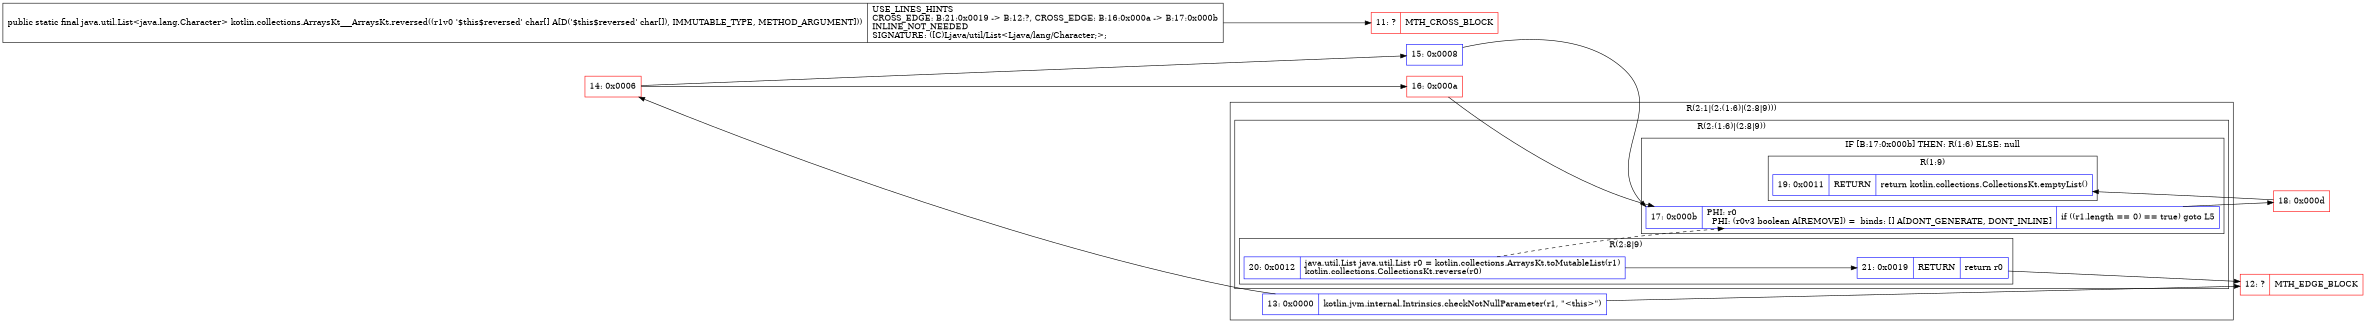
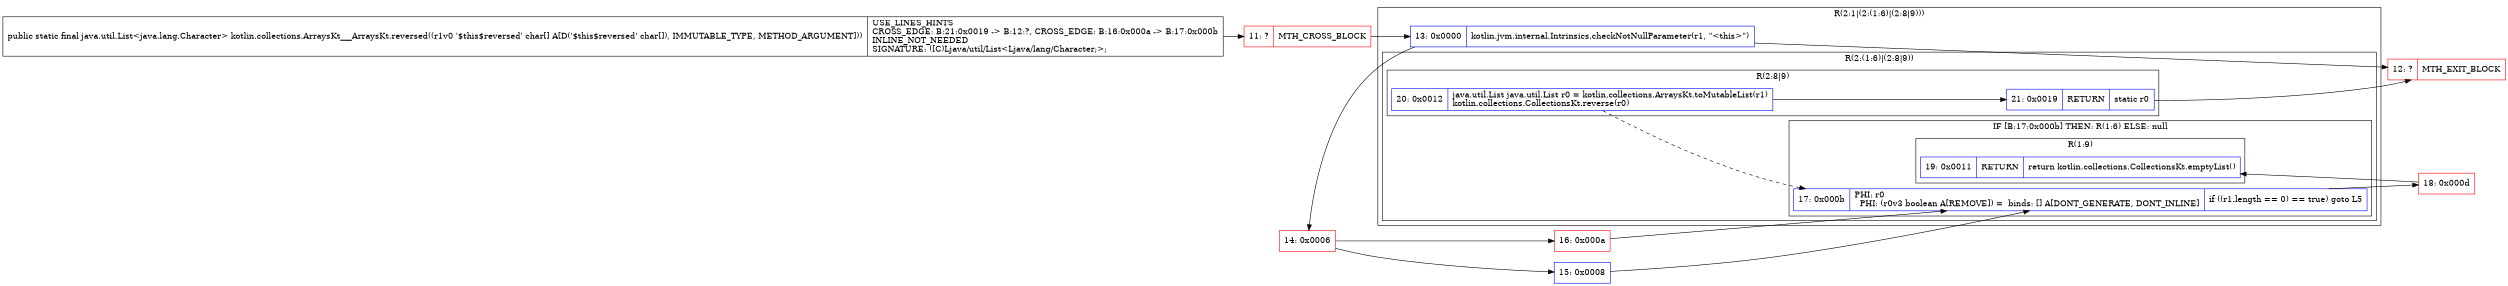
edge "11: ?" -> "13: 0x0000": added
node "21: 0x0019": text "return r0" -> "static r0"
node "12: ?": text "MTH_EDGE_BLOCK" -> "MTH_EXIT_BLOCK"
